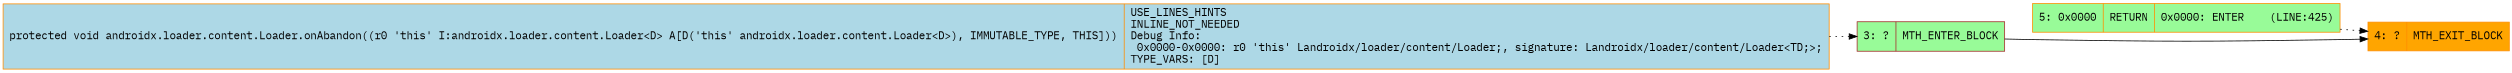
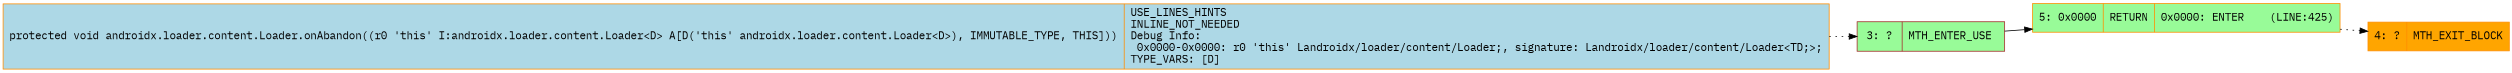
node "3: ?": text "MTH_ENTER_BLOCK" -> "MTH_ENTER_USE"
edge "3: ?" -> "4: ?": now "3: ?" -> "5: 0x0000"
